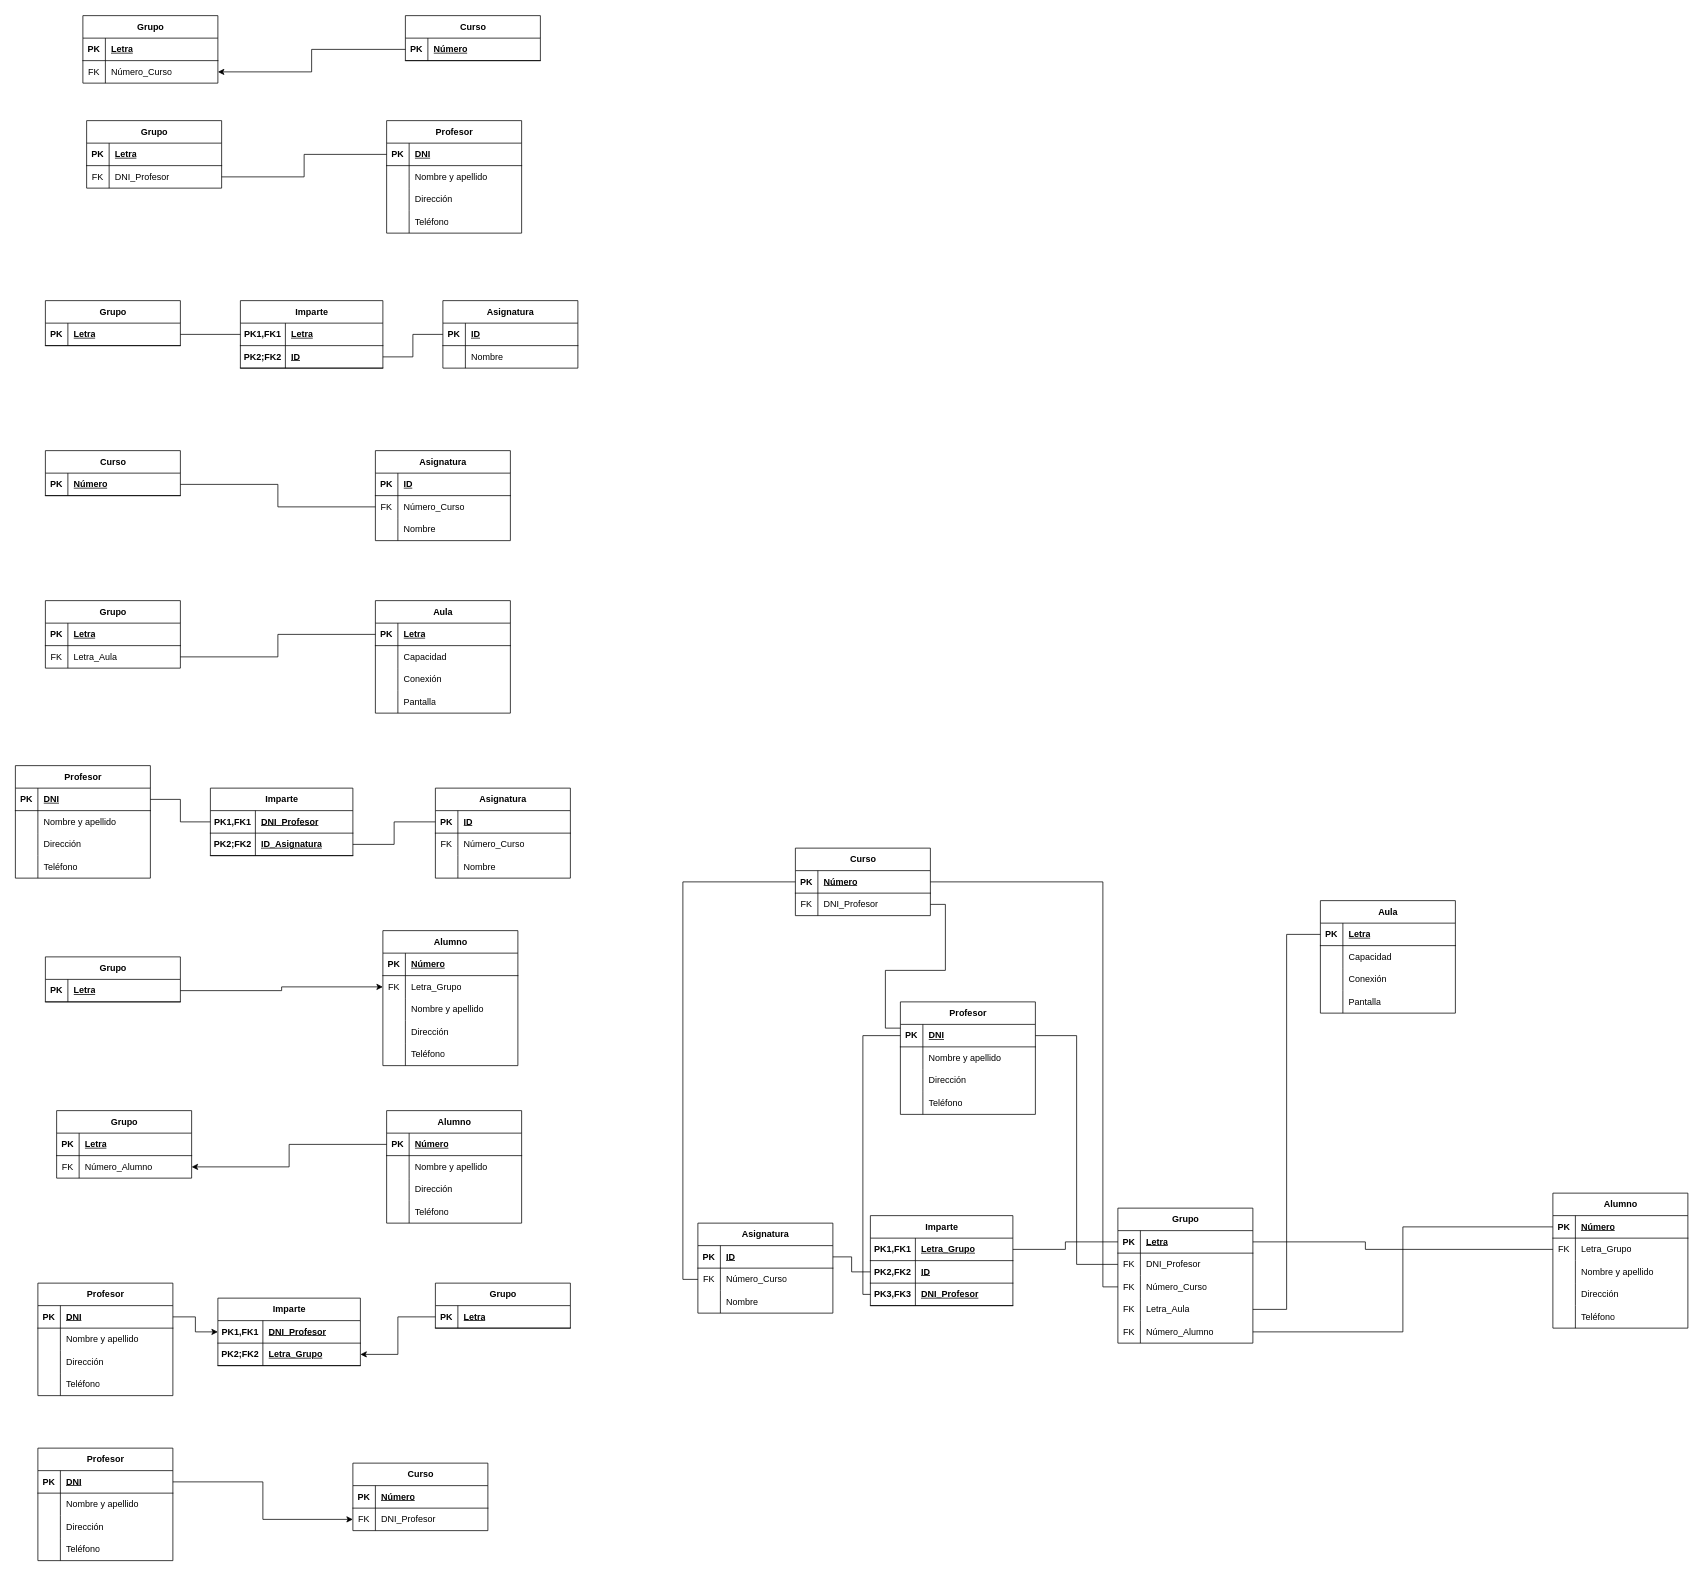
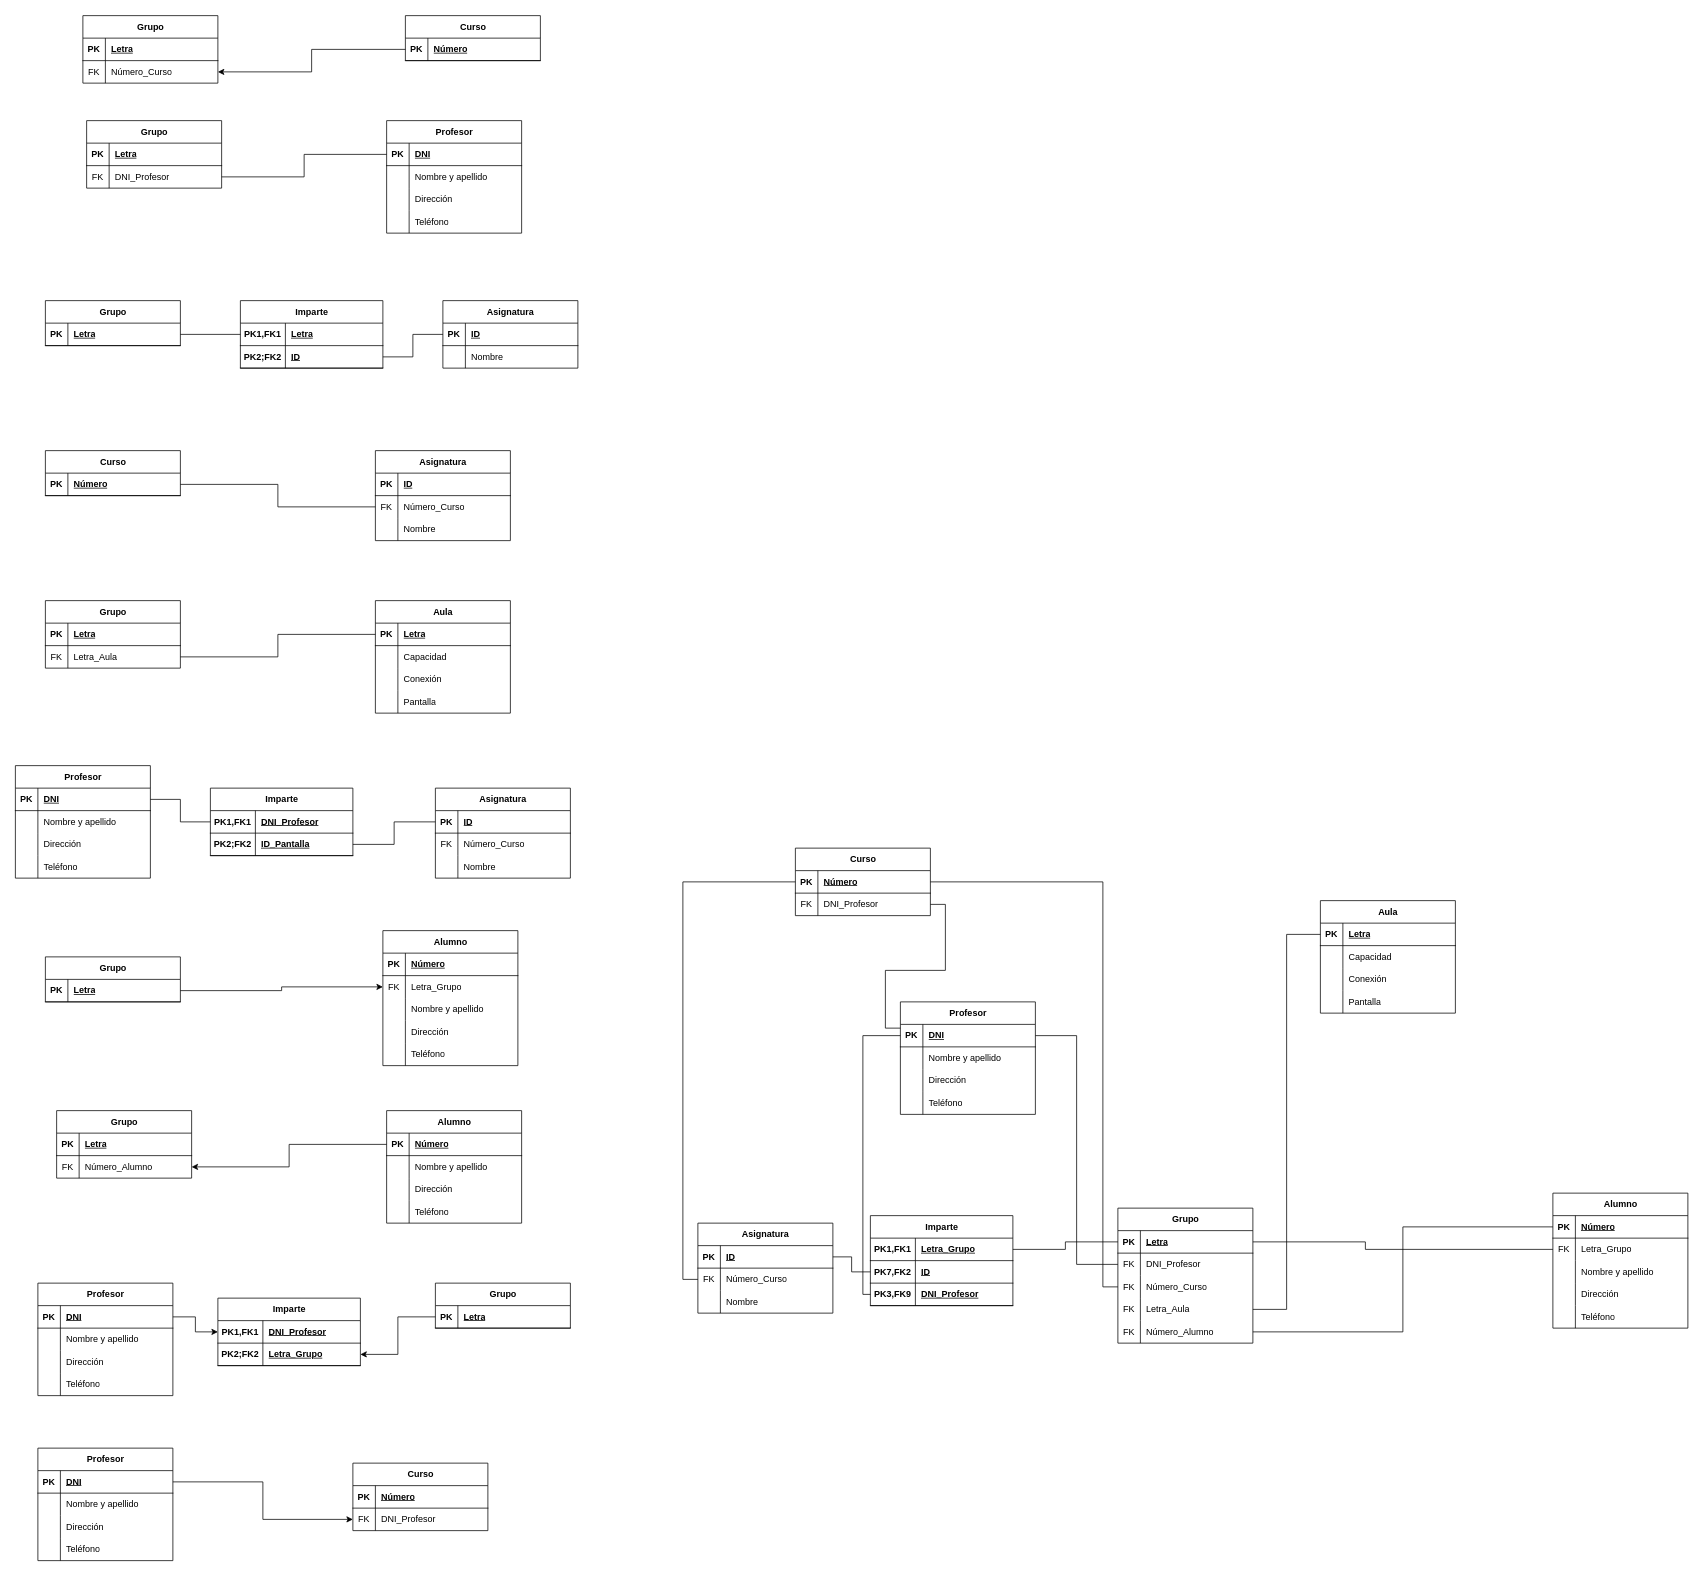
node "ID_Asignatura": label "ID_Asignatura" -> "ID_Pantalla"
node "PK2,FK2": label "PK2,FK2" -> "PK7,FK2"
node "PK3,FK3": label "PK3,FK3" -> "PK3,FK9"
